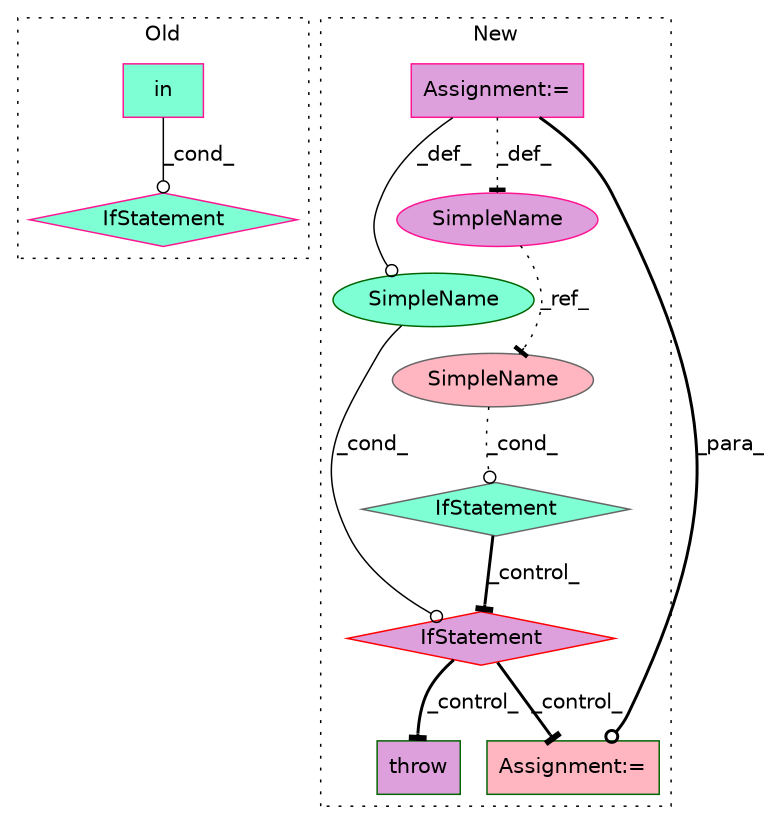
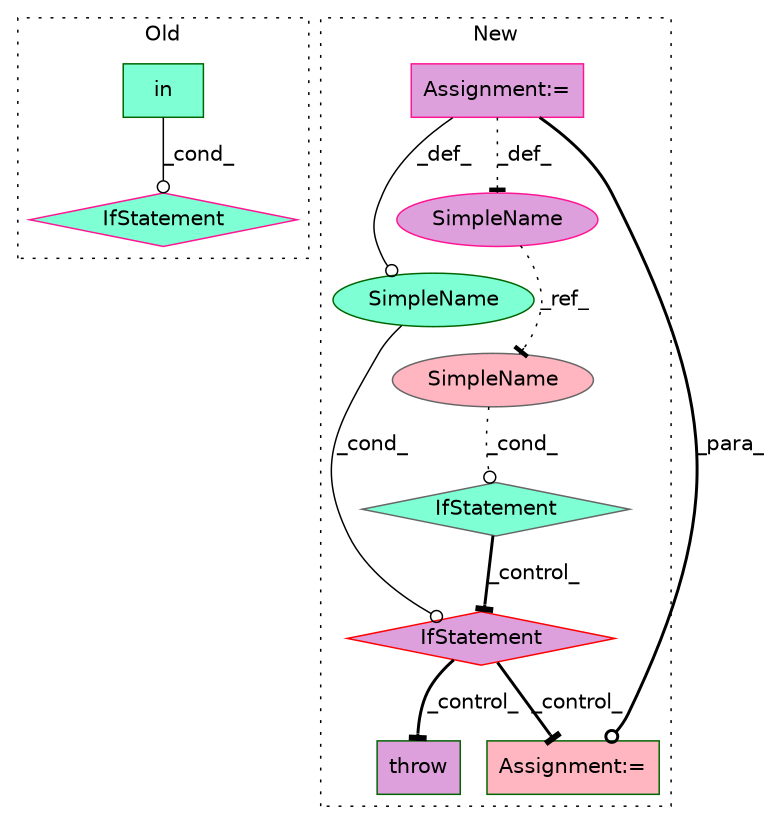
node "in": color deeppink -> darkgreen
